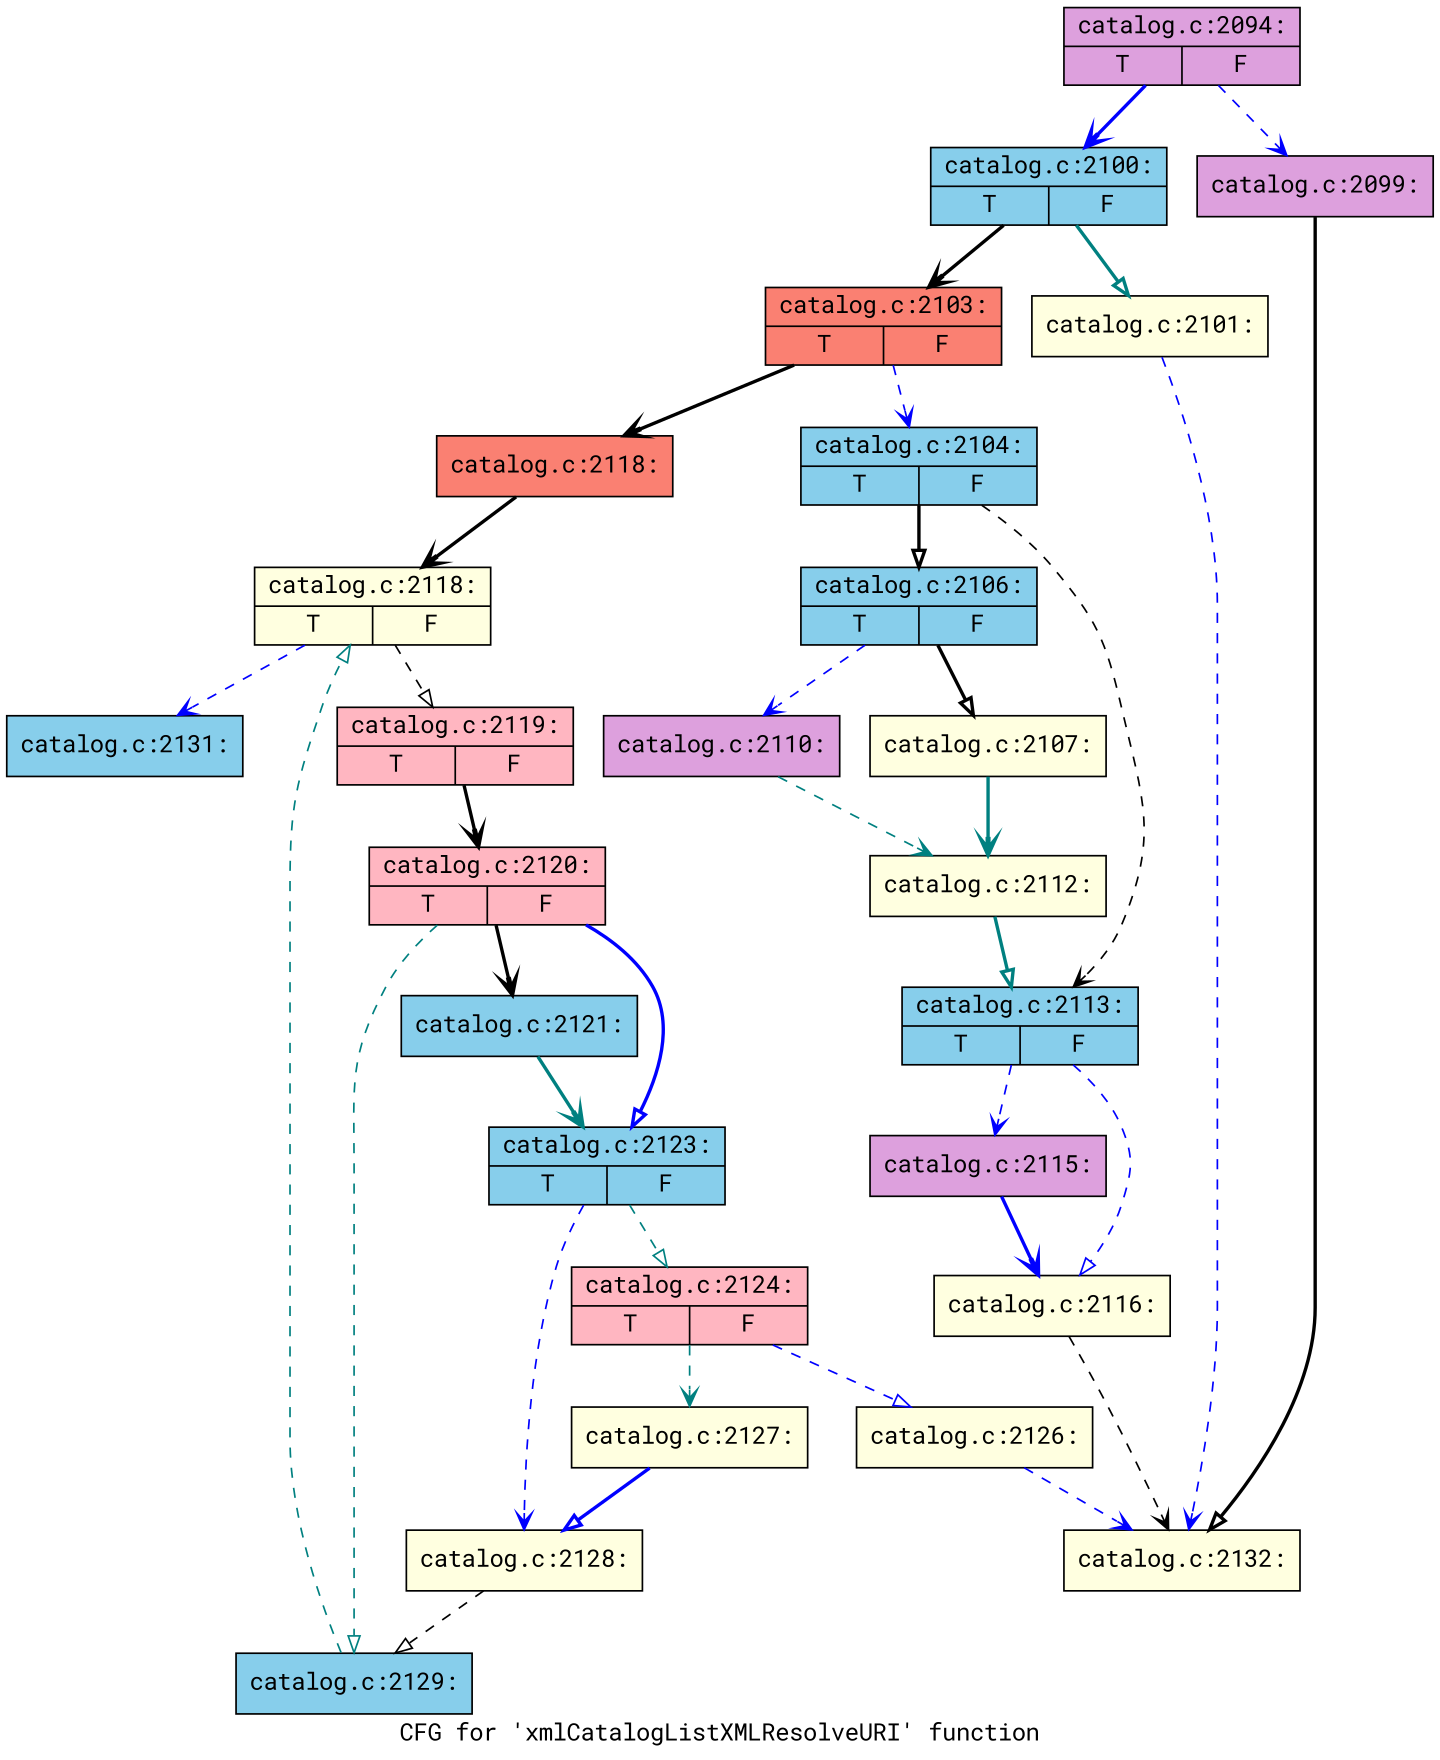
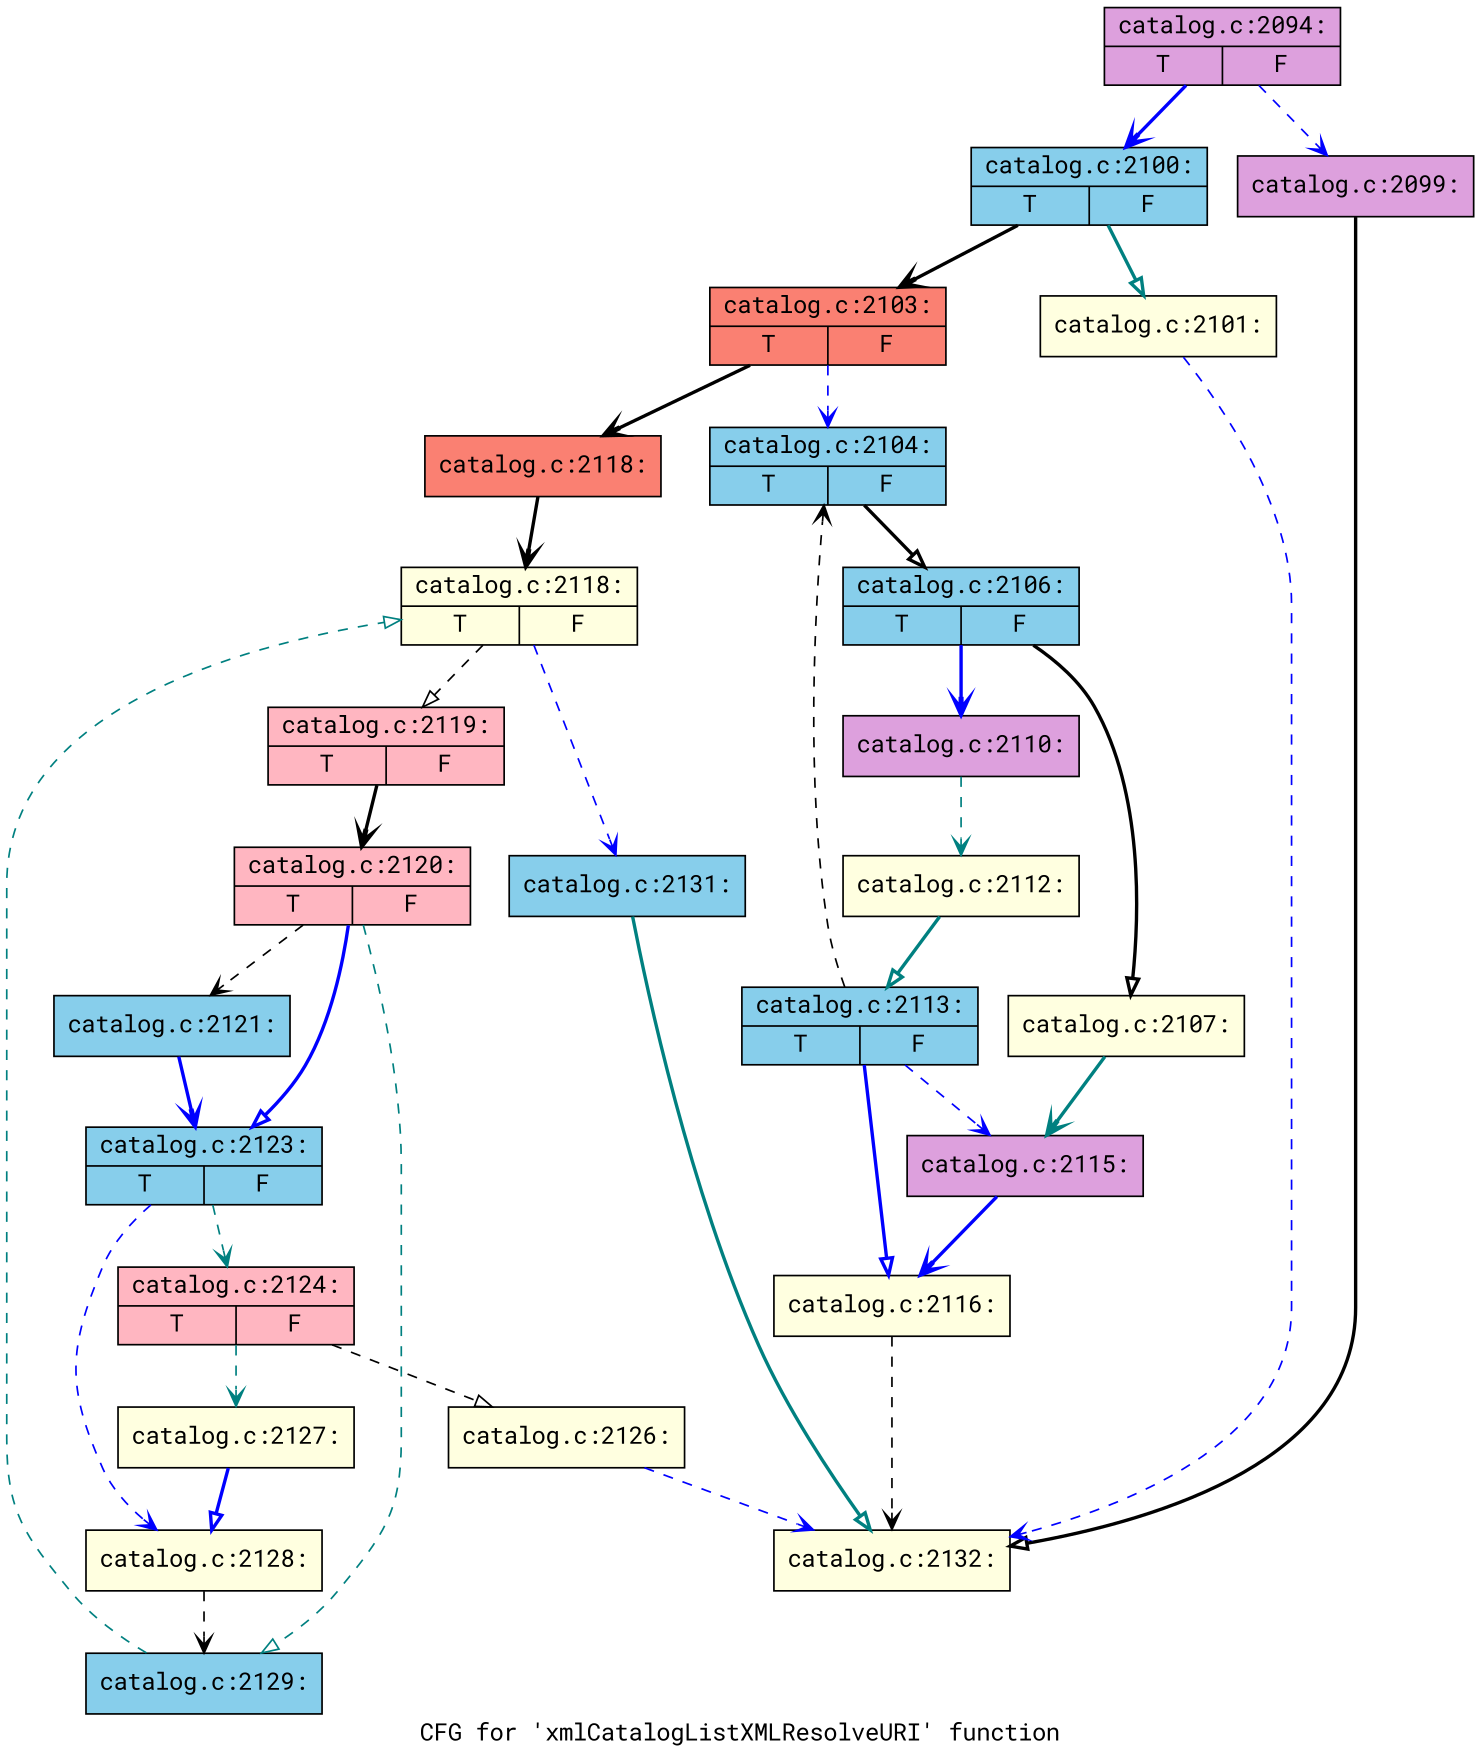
edge "catalog.c:2106:" -> "catalog.c:2110:": style dashed -> bold
edge "catalog.c:2104:" -> "catalog.c:2113:": reversed
edge "catalog.c:2107:" -> "catalog.c:2112:": now "catalog.c:2107:" -> "catalog.c:2115:"
edge "catalog.c:2120:" -> "catalog.c:2121:": style bold -> dashed
edge "catalog.c:2121:" -> "catalog.c:2123:": color teal -> blue
edge "catalog.c:2113:" -> "catalog.c:2116:": style dashed -> bold
edge "catalog.c:2123:" -> "catalog.c:2124:": arrowhead onormal -> vee
edge "catalog.c:2131:" -> "catalog.c:2132:": added
edge "catalog.c:2124:" -> "catalog.c:2126:": color blue -> black
edge "catalog.c:2128:" -> "catalog.c:2129:": arrowhead onormal -> vee
